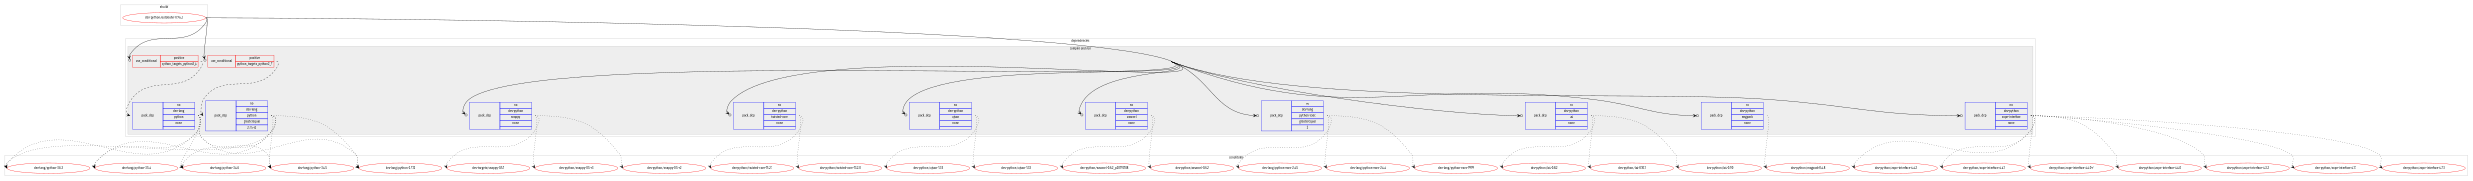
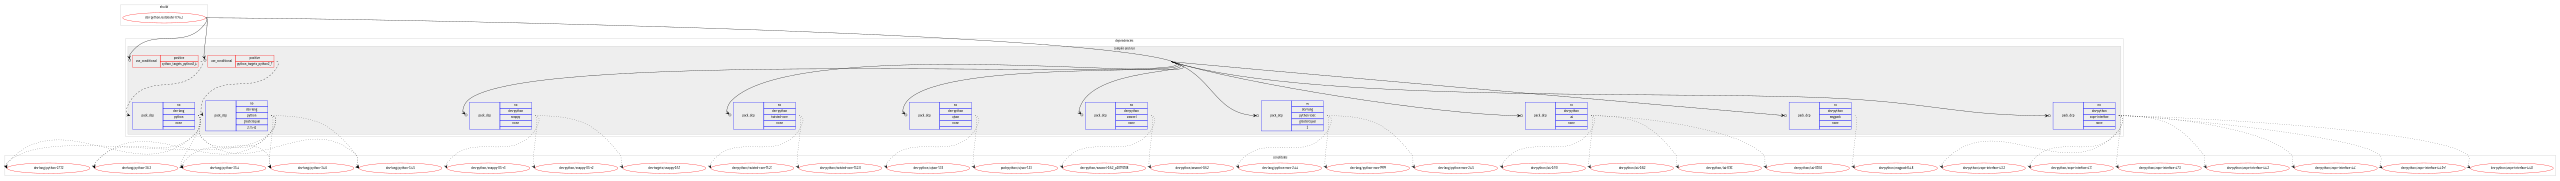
node "dev-python/ujson-1.33": label "dev-python/ujson-1.33" -> "pack-python/ujson-1.33"
node "dev-python/lz4-0.10.0": added
